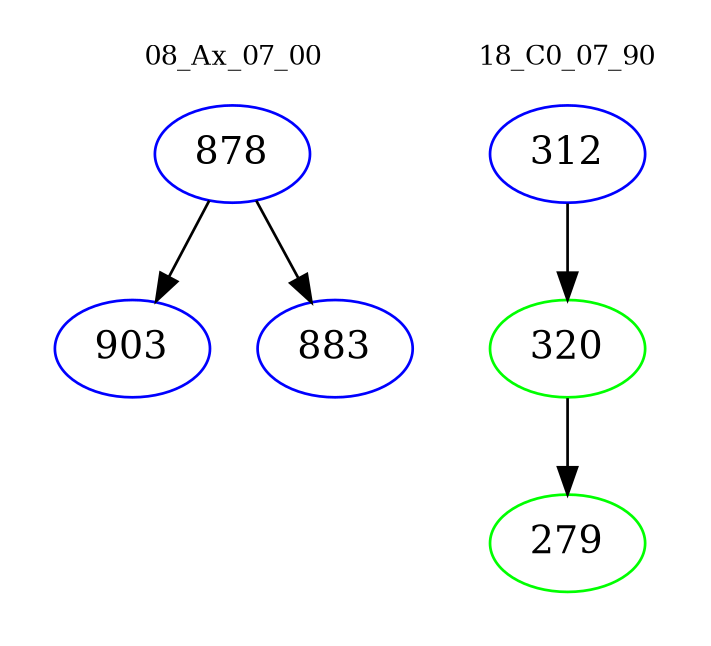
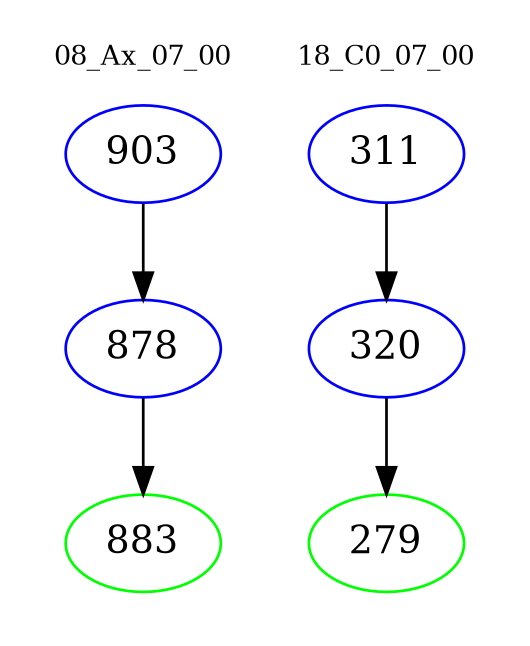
cluster "18_C0_07_90": label "18_C0_07_90" -> "18_C0_07_00"
node "312": label "312" -> "311"
edge "878" -> "903": reversed
node "883": color blue -> green
node "320": color green -> blue
